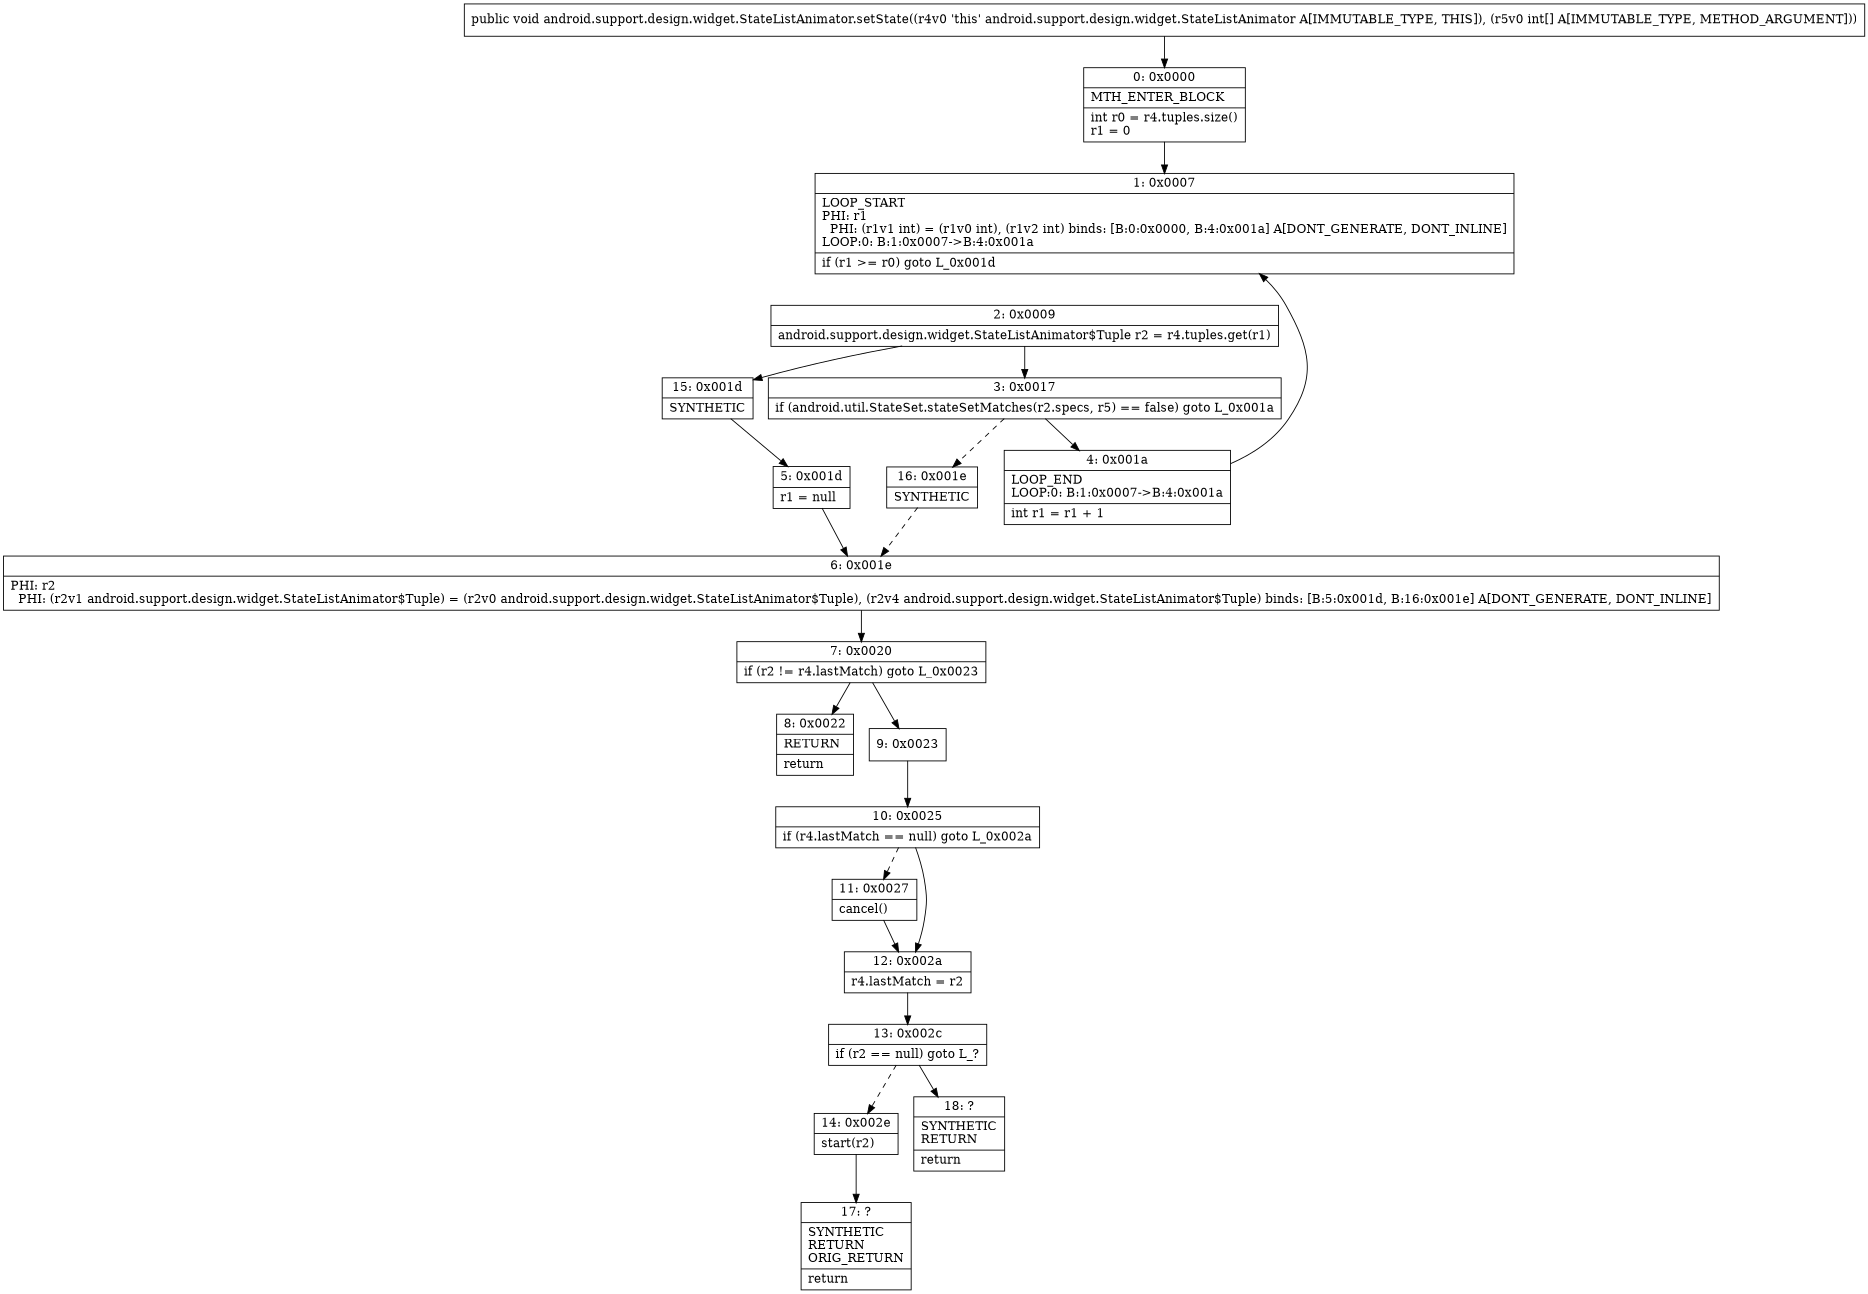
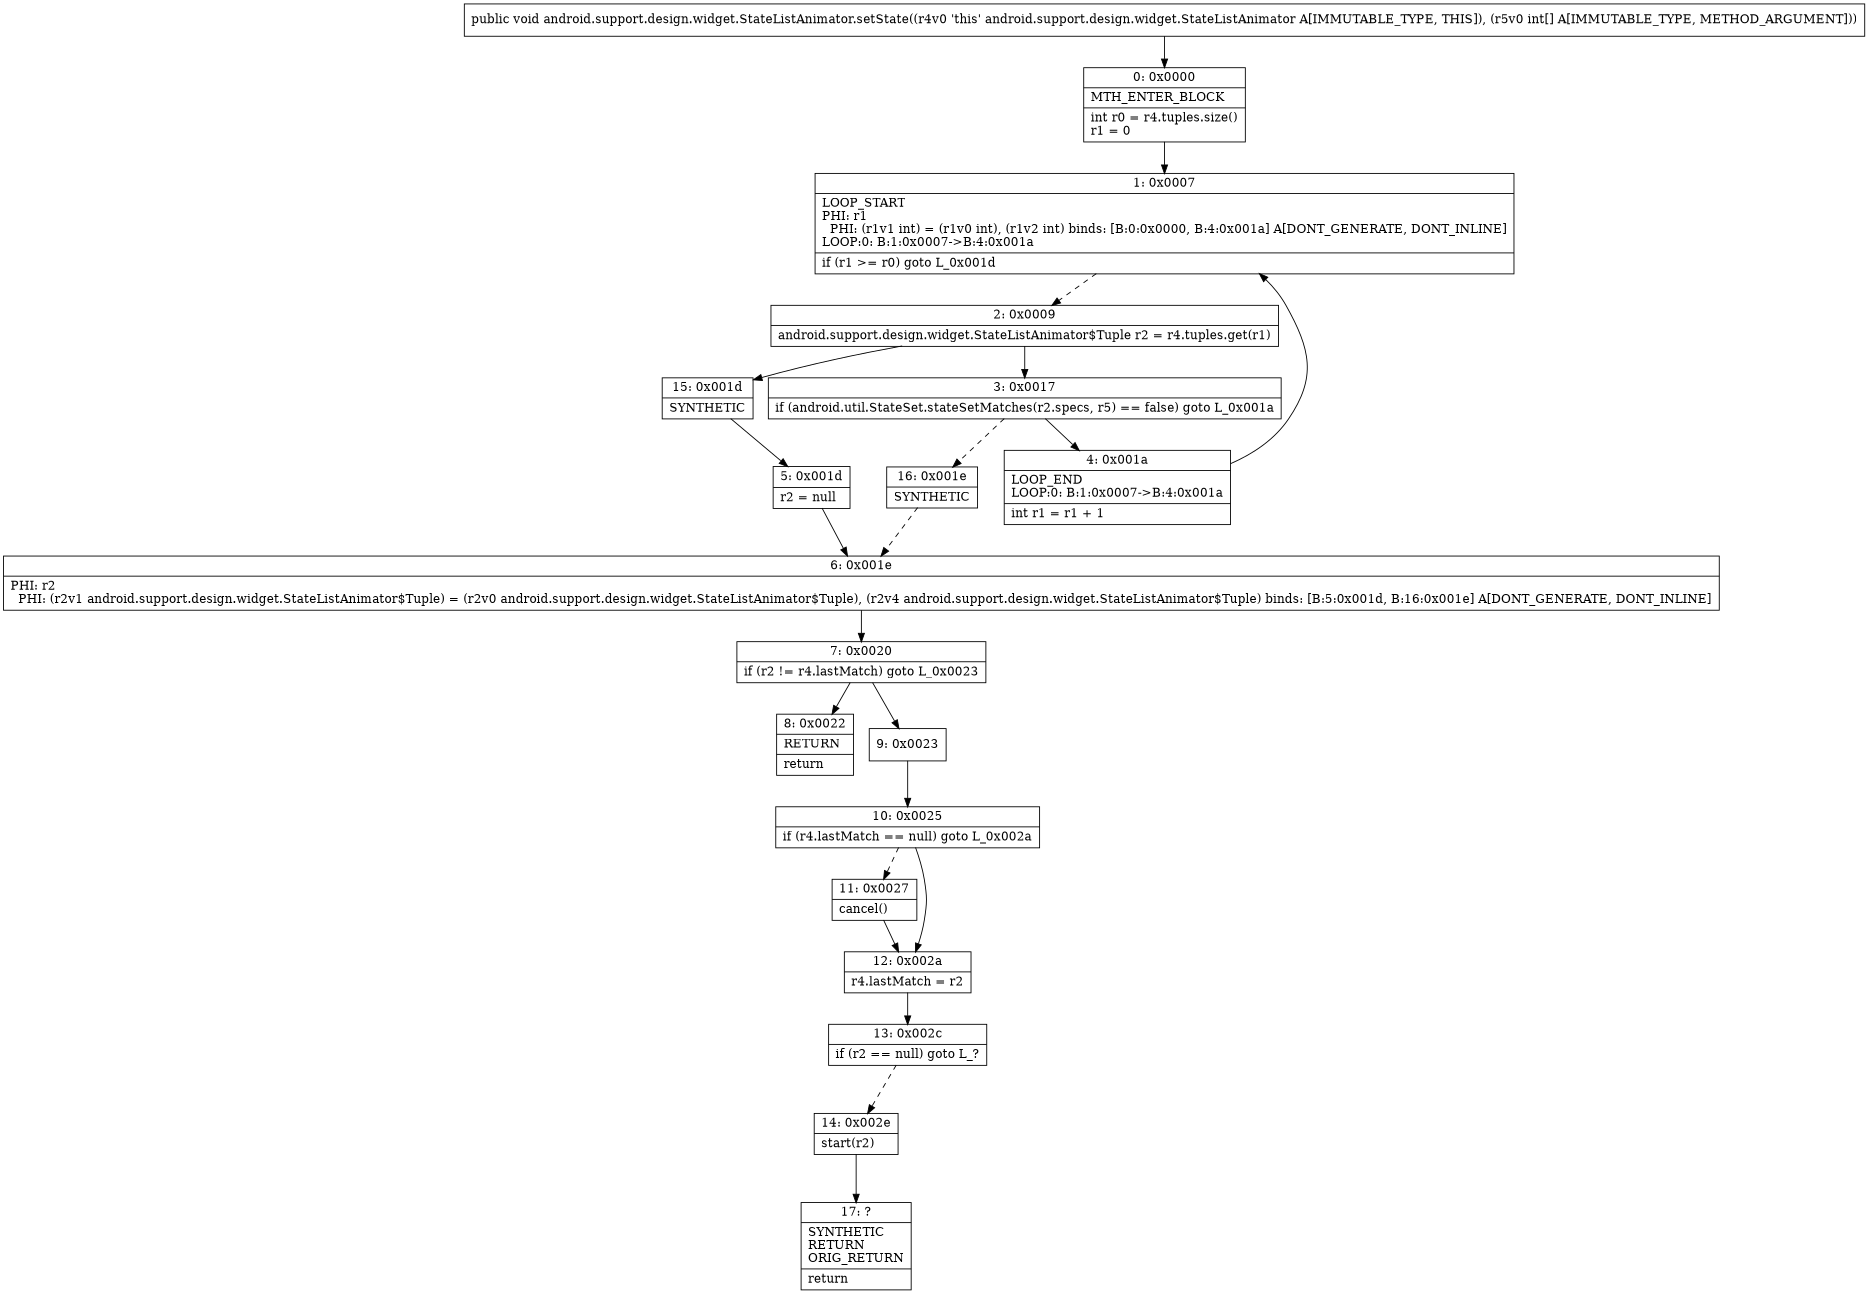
edge "1: 0x0007" -> "2: 0x0009": added
node "5: 0x001d": text "r1 = null" -> "r2 = null"
node "18: ?": removed
